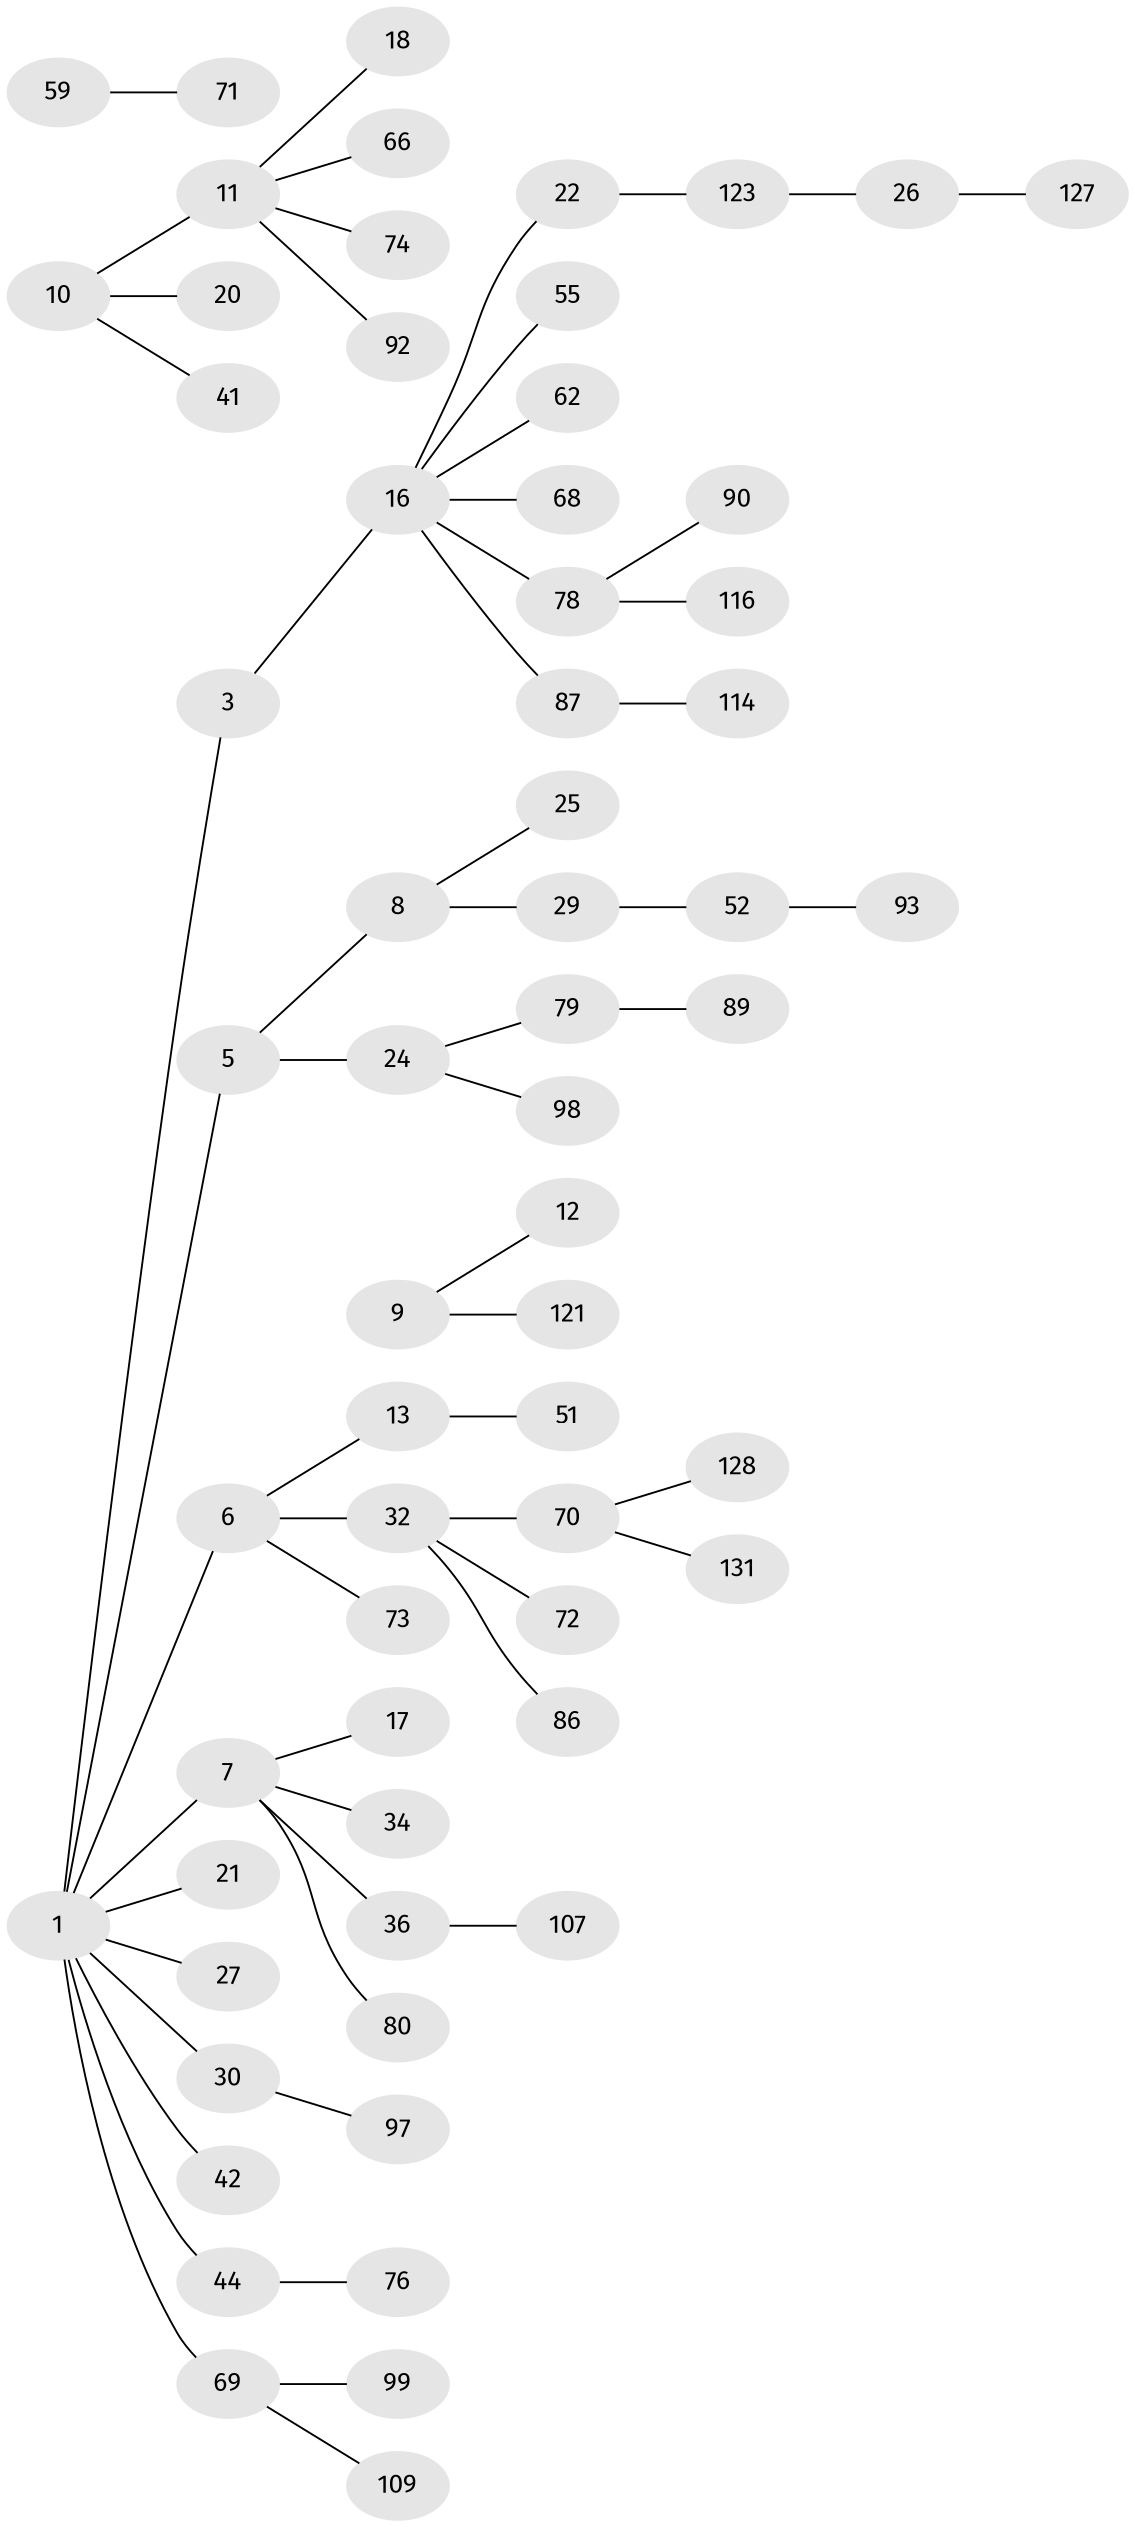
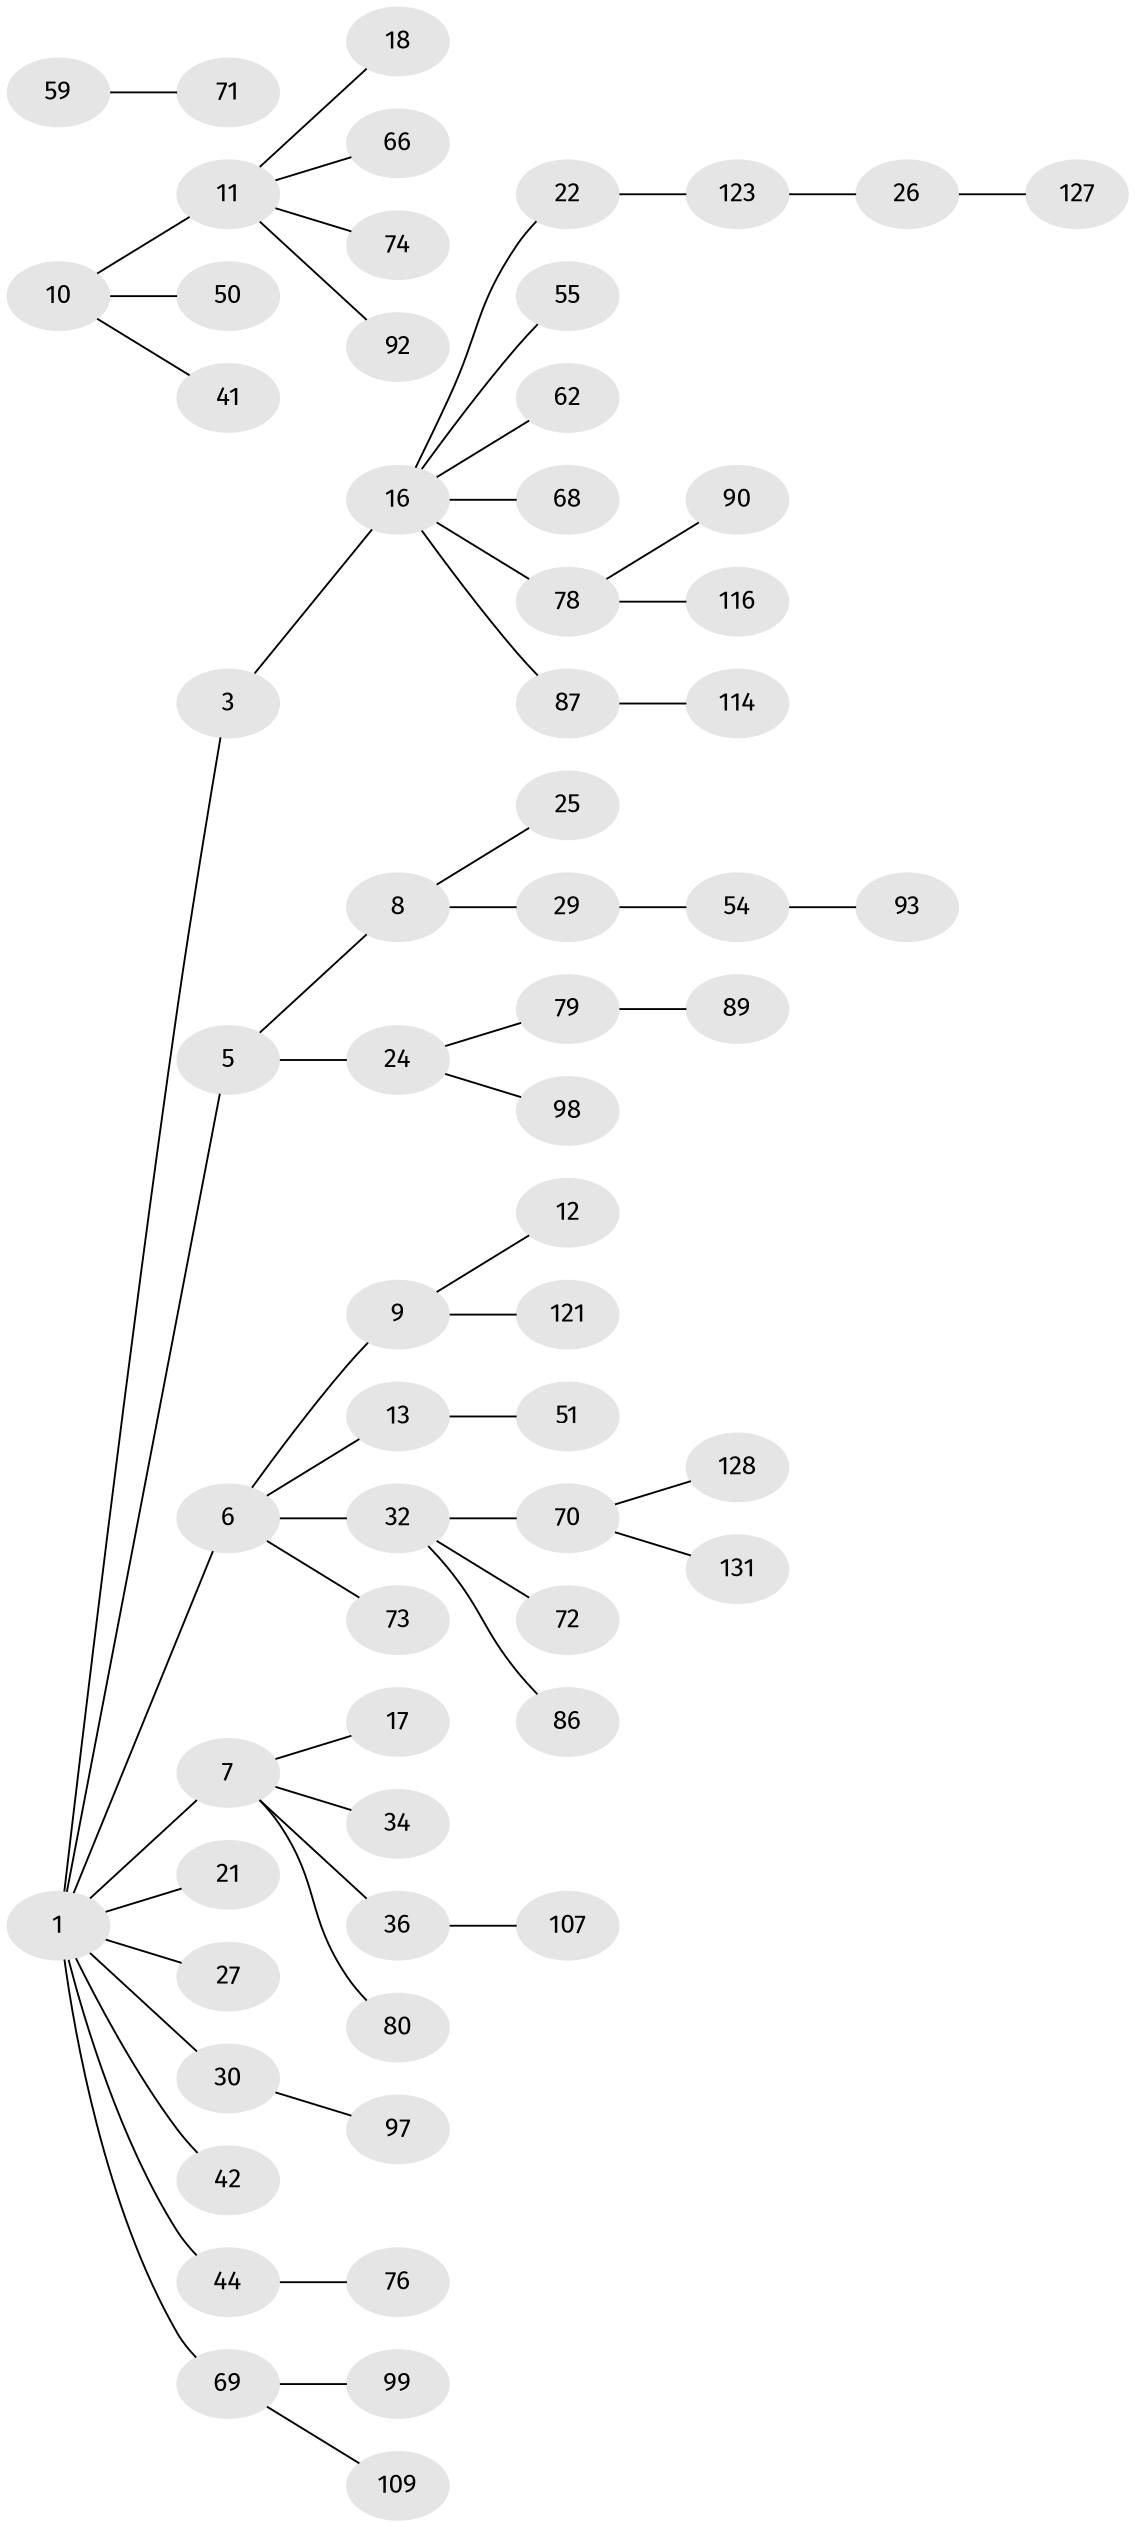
node "20": label "20" -> "50"
node "52": label "52" -> "54"
edge "9" -- "6": added
